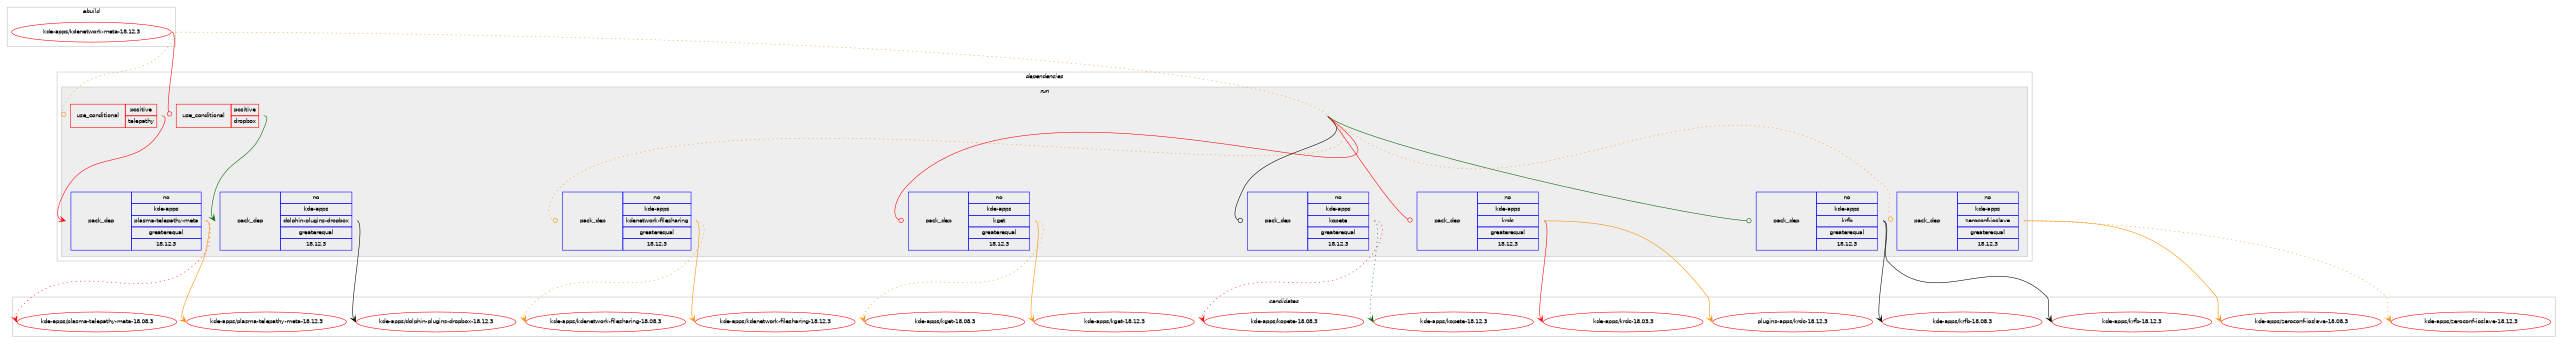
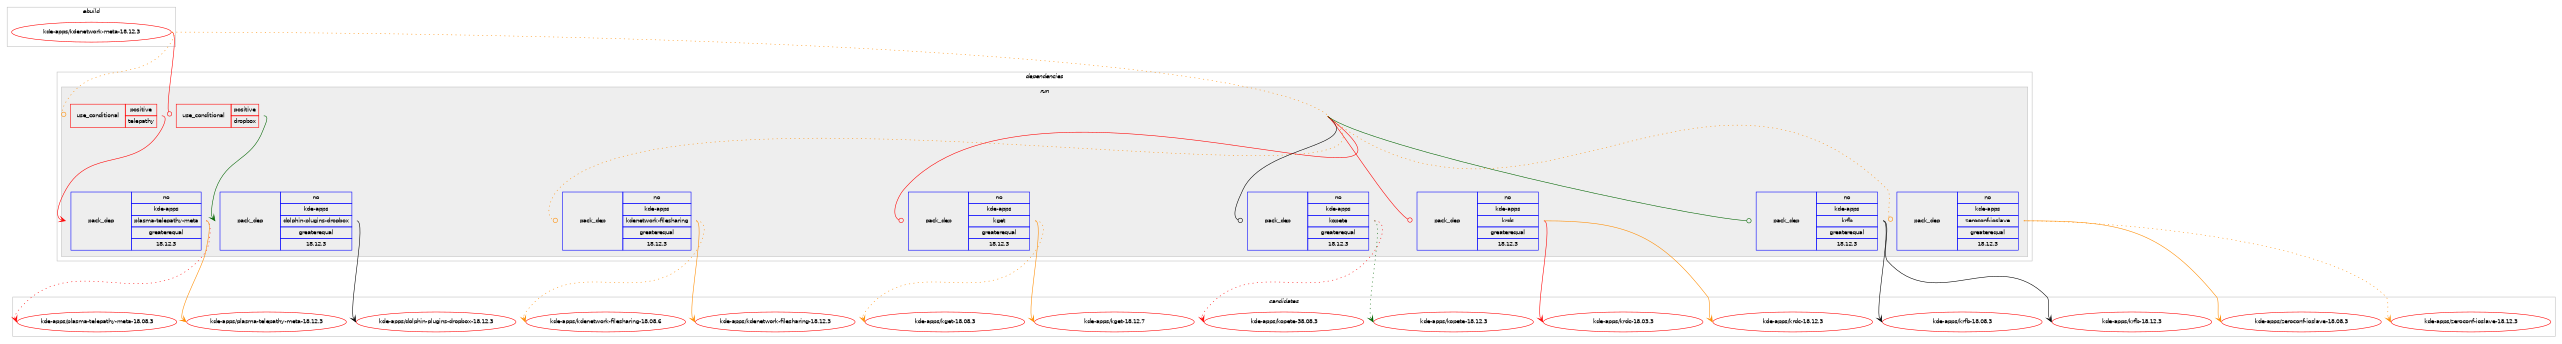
node "kde-apps/kdenetwork-filesharing-18.08.3": label "kde-apps/kdenetwork-filesharing-18.08.3" -> "kde-apps/kdenetwork-filesharing-18.08.6"
node "kde-apps/kget-18.12.3": label "kde-apps/kget-18.12.3" -> "kde-apps/kget-18.12.7"
node "kde-apps/kopete-18.08.3": label "kde-apps/kopete-18.08.3" -> "kde-apps/kopete-38.08.3"
node "plugins-apps/krdc-18.12.3": label "plugins-apps/krdc-18.12.3" -> "kde-apps/krdc-18.12.3"
